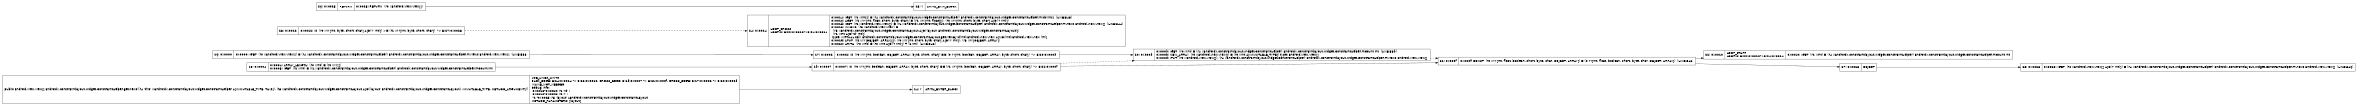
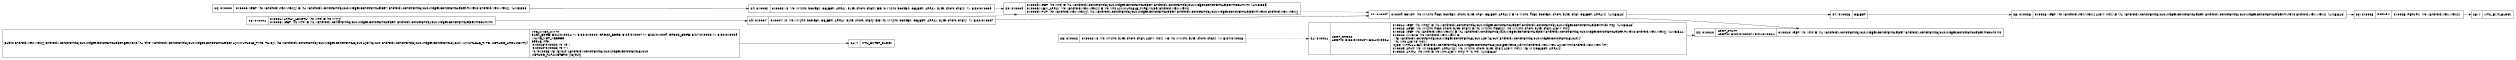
node "15: ?": text "ARITH_EXIT_BLOCK" -> "MTH_EXIT_BLOCK"
edge "25: 0x0023" -> "26: 0x0025": added
edge "24: 0x0014" -> "22: 0x0010": added
node "14: ?": text "ARITH_ENTER_BLOCK" -> "MTH_ENTER_BLOCK"
